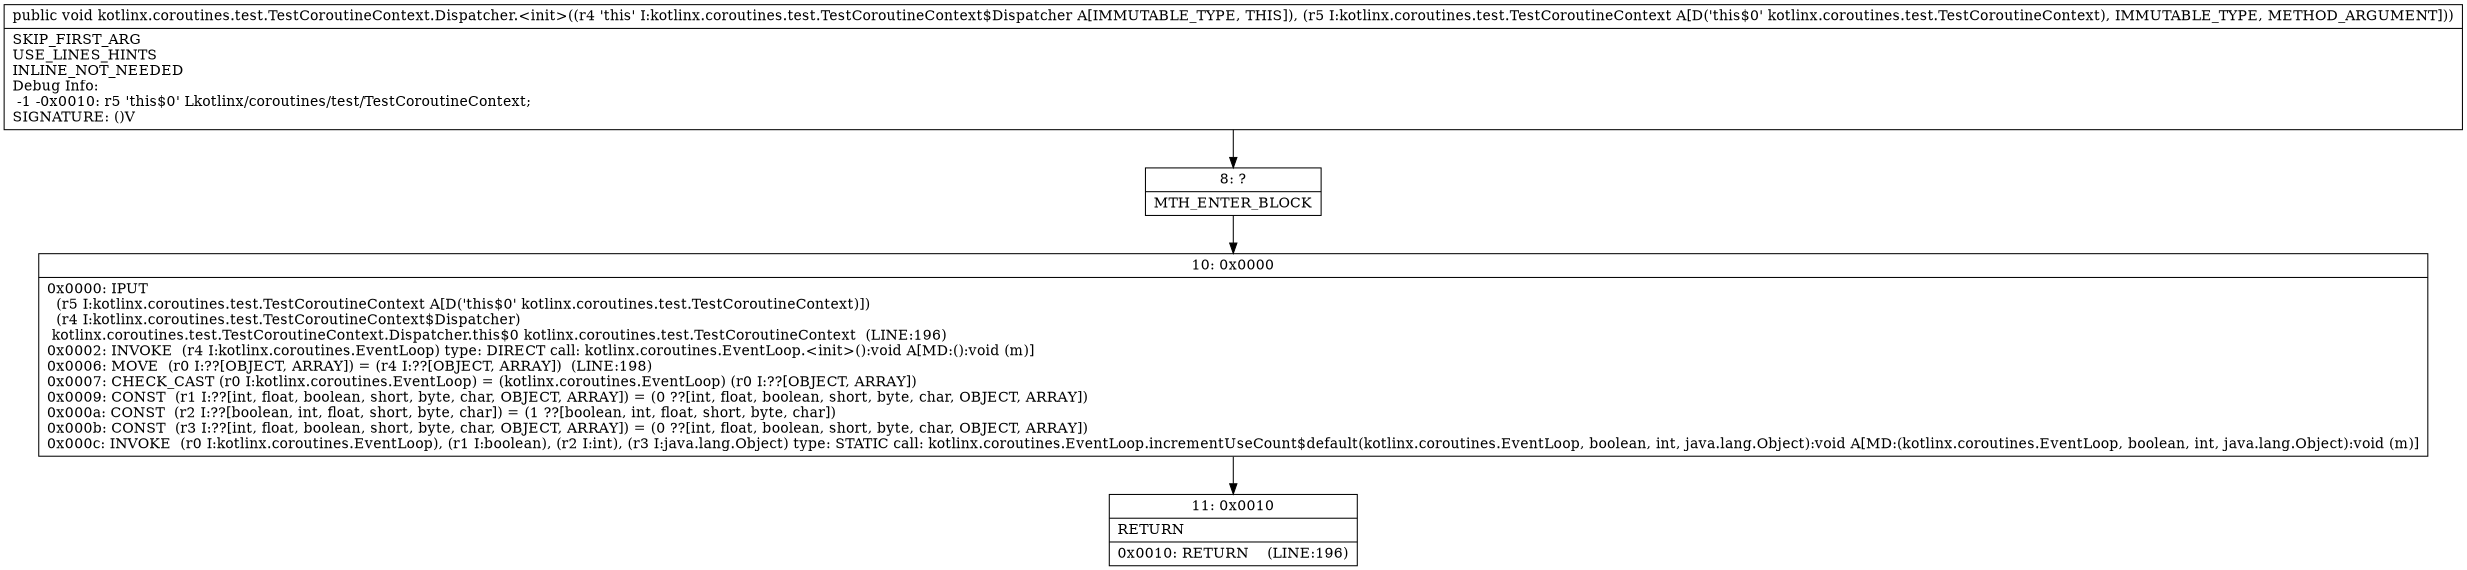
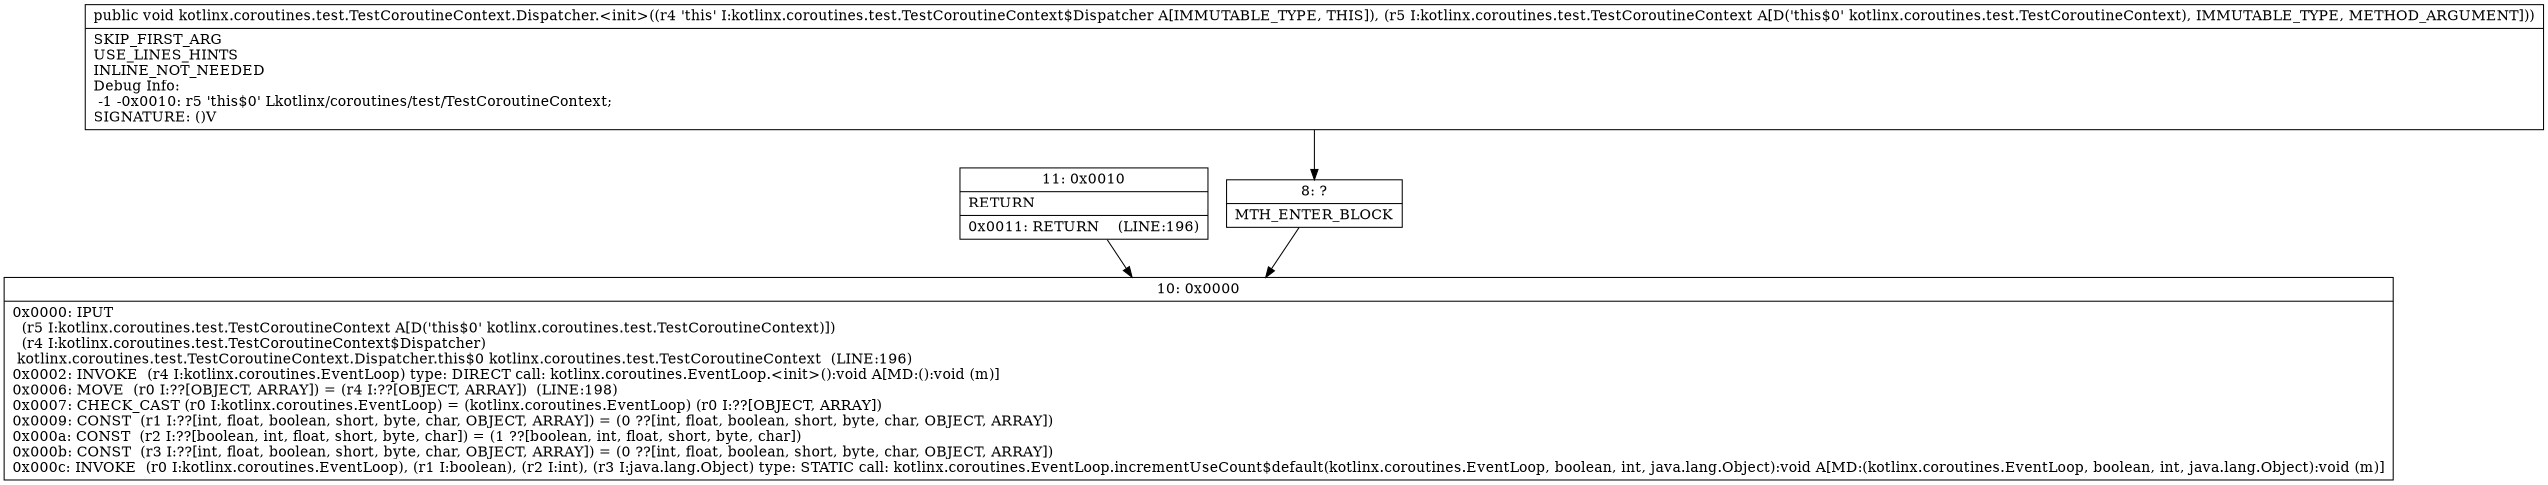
edge "10: 0x0000" -> "11: 0x0010": reversed
node "11: 0x0010": text "0x0010: RETURN    (LINE:196)" -> "0x0011: RETURN    (LINE:196)"
